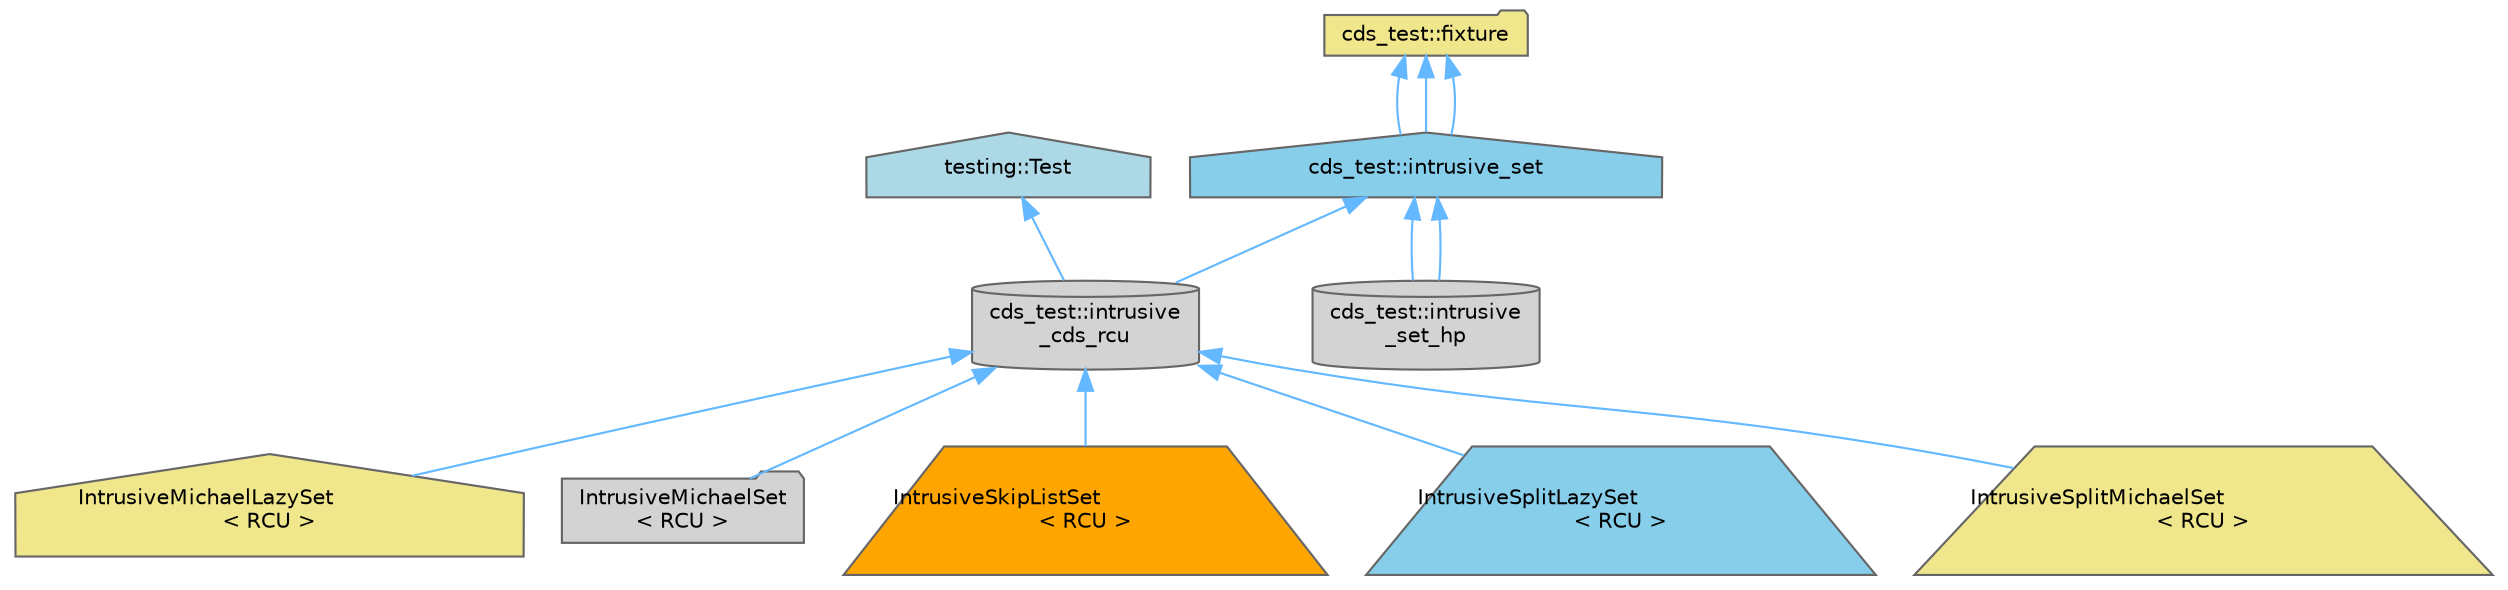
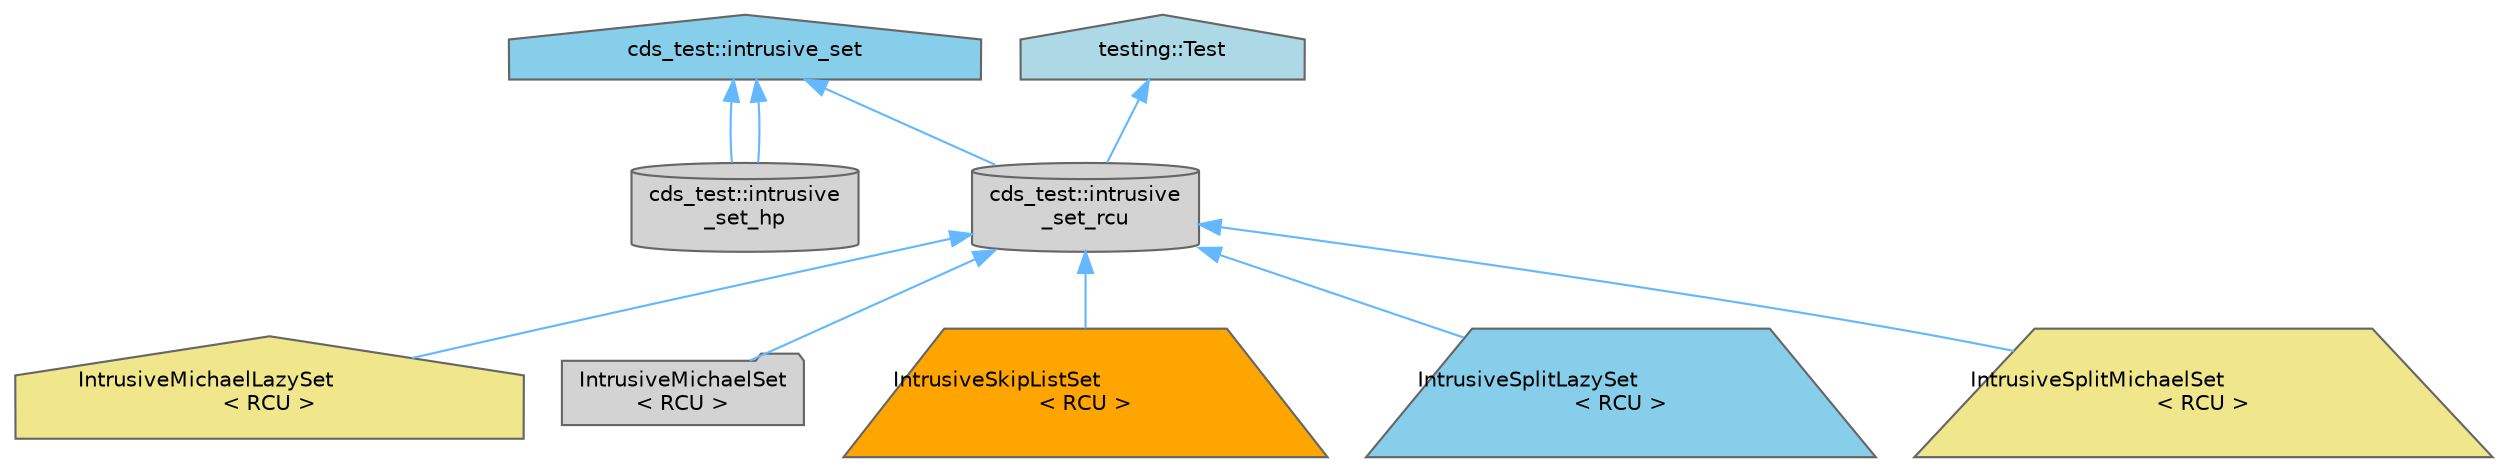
node "cds_test::fixture": removed
node "cds_test::intrusive _cds_rcu": label "cds_test::intrusive _cds_rcu" -> "cds_test::intrusive _set_rcu"
